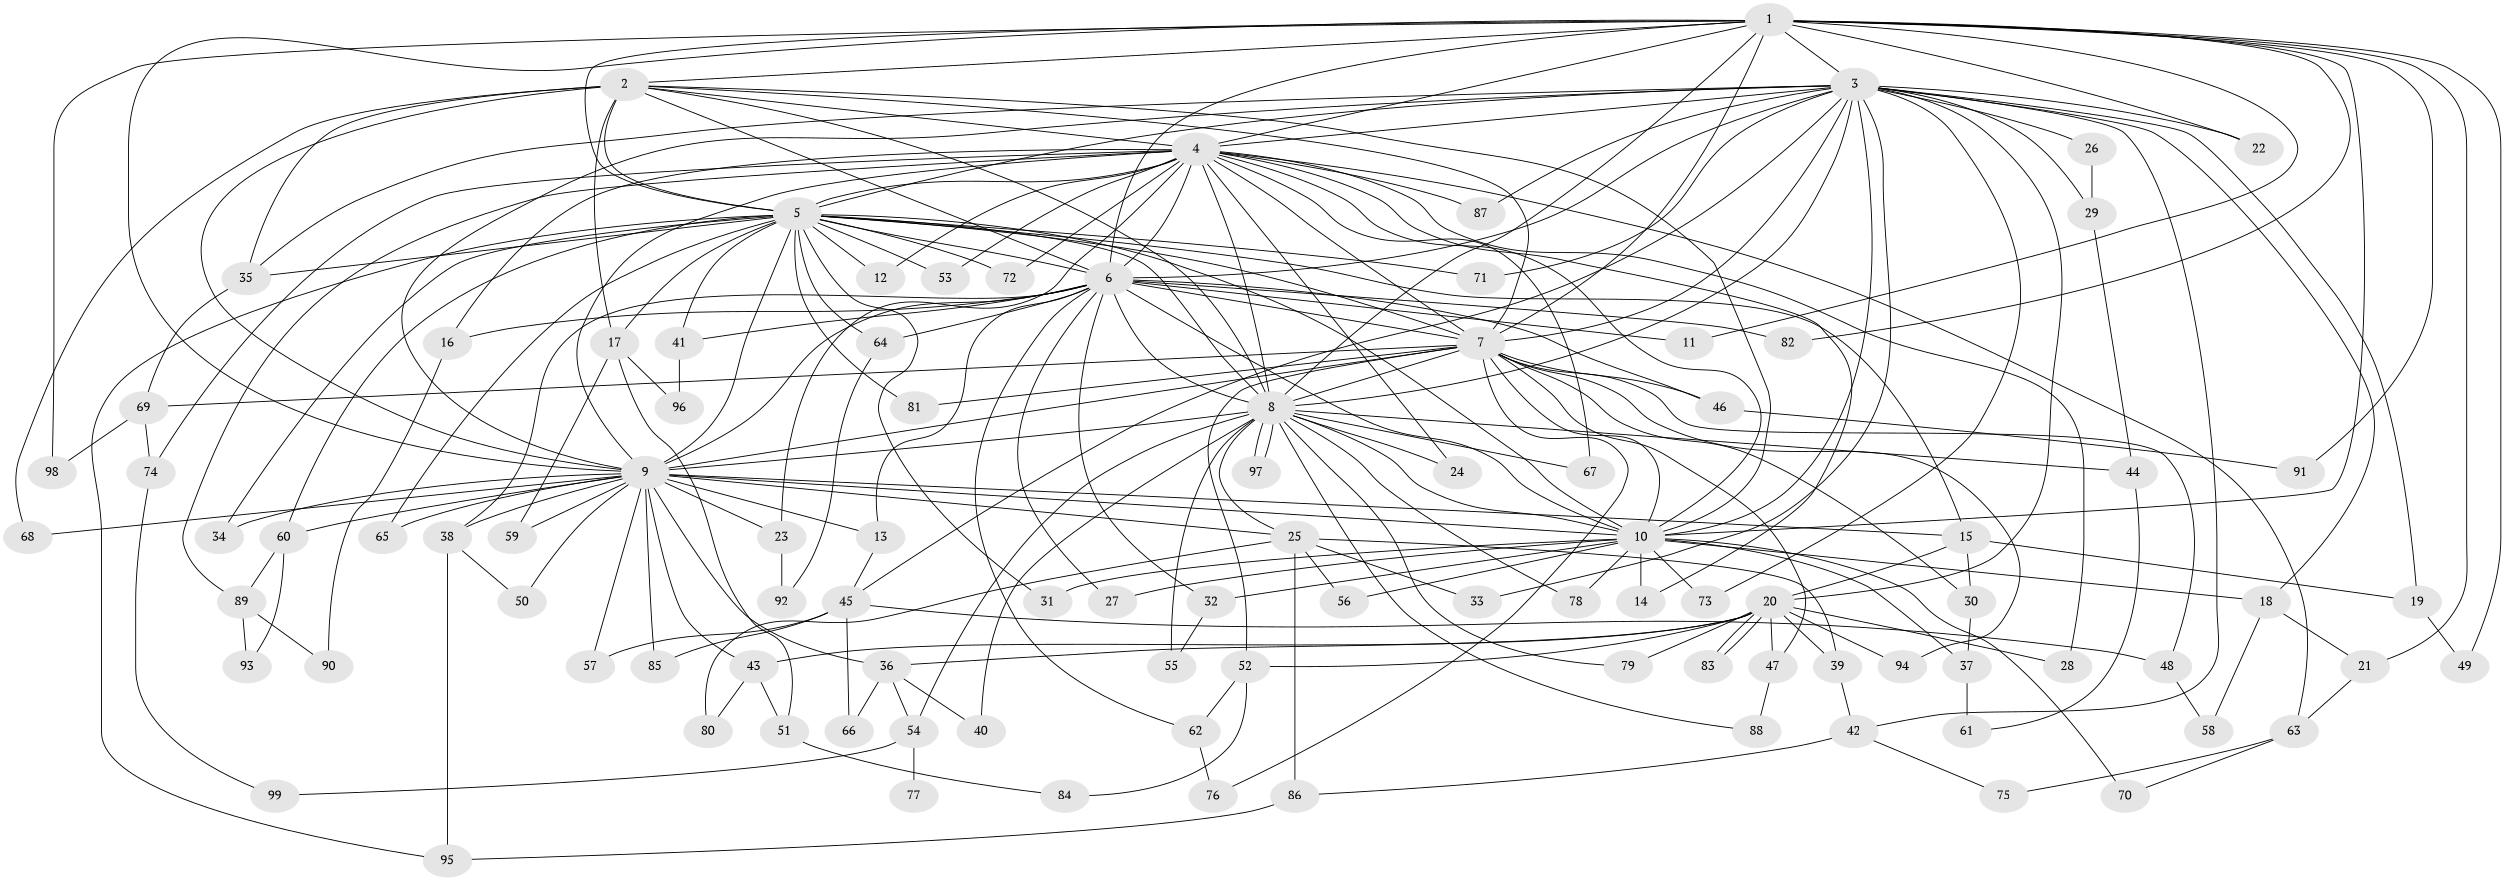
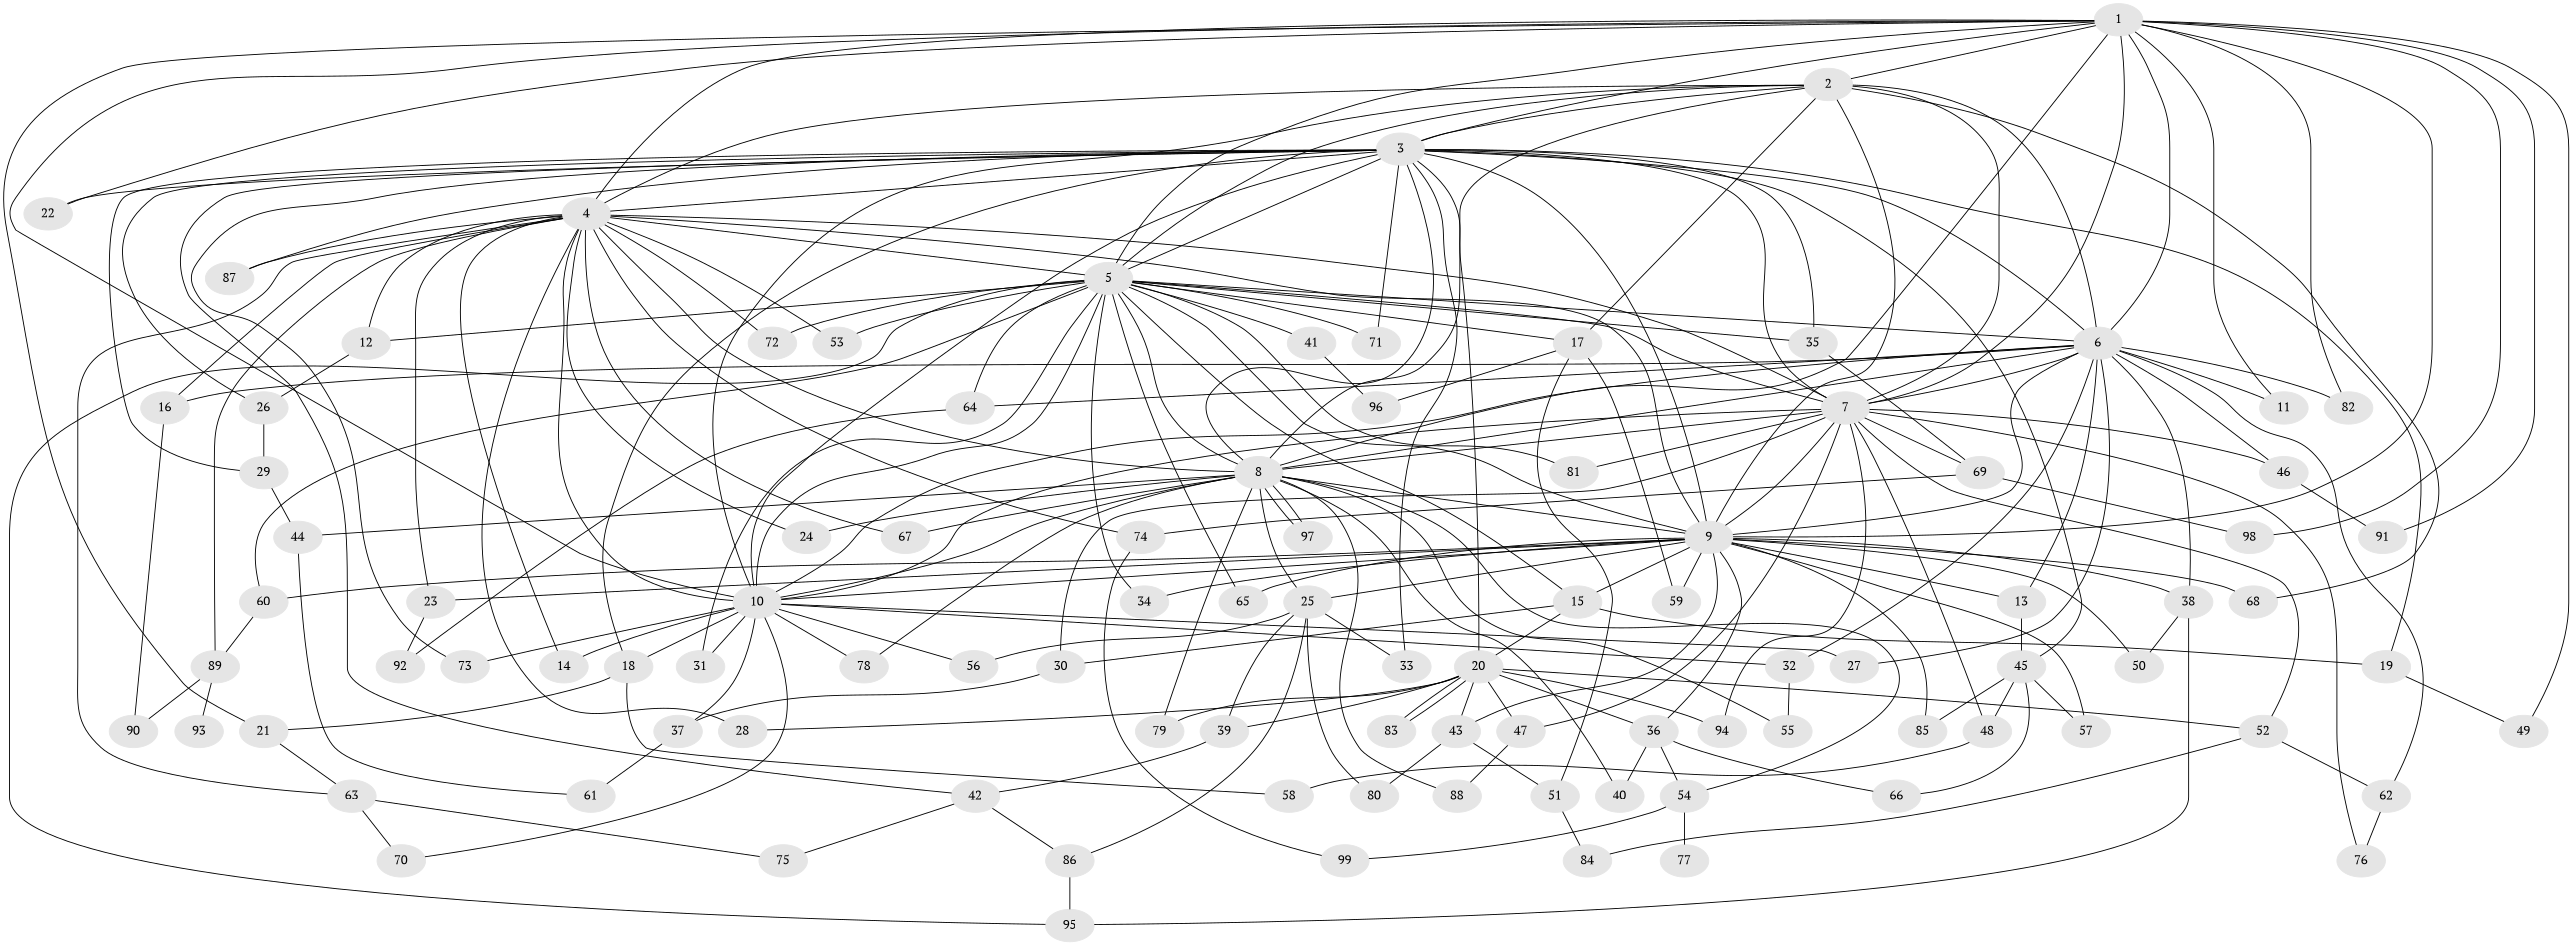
edge "2" -- "35": now "2" -- "3"
edge "4" -- "6": removed
edge "6" -- "41": removed
edge "12" -- "26": added
edge "60" -- "93": removed
